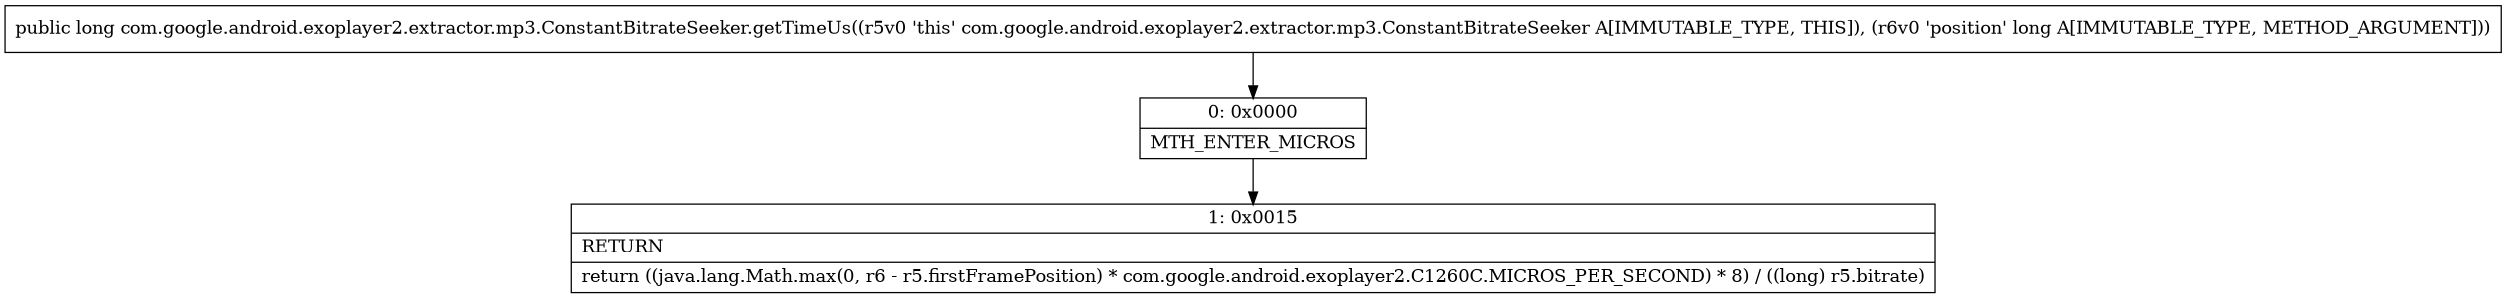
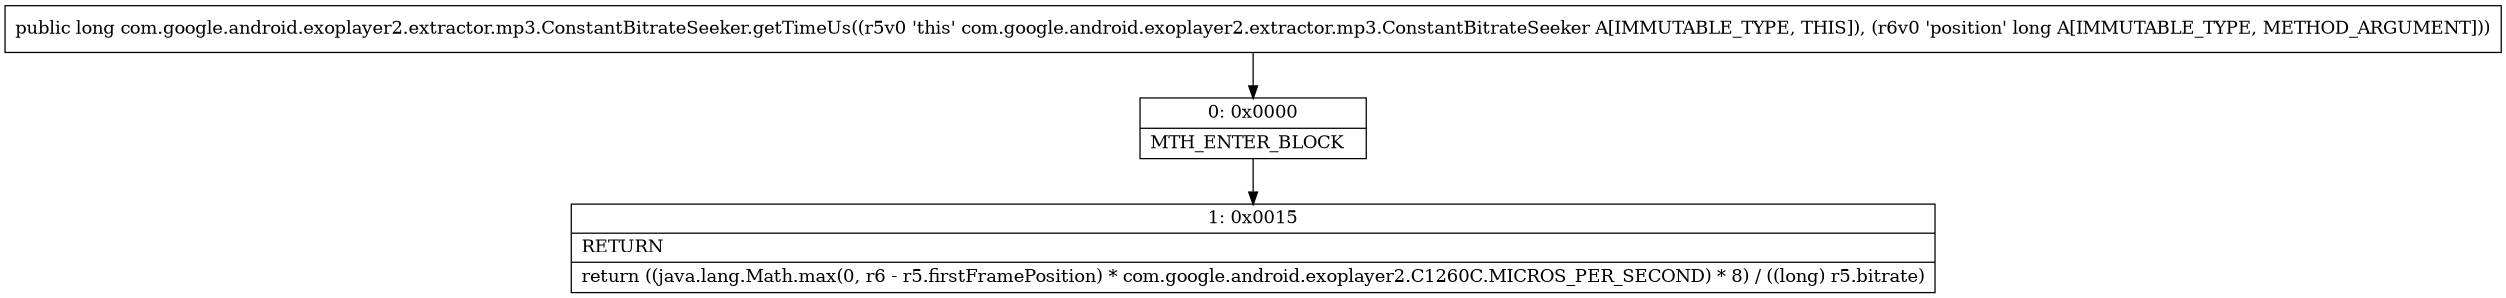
node "0: 0x0000": text "MTH_ENTER_MICROS" -> "MTH_ENTER_BLOCK"
